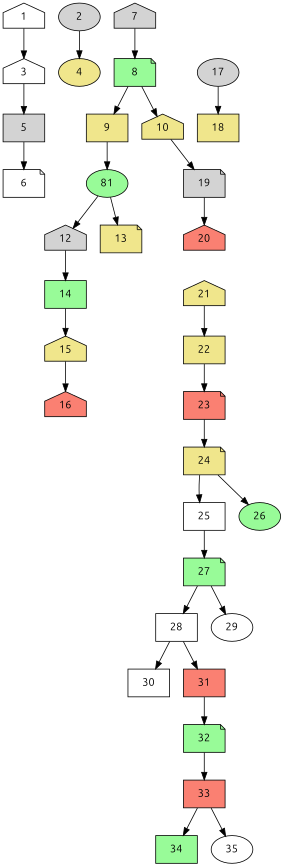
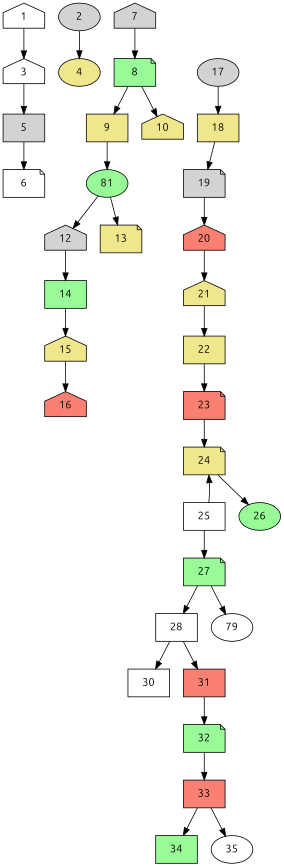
edge "10" -> "19": now "18" -> "19"
edge "20" -> "21": added
edge "24" -> "25": reversed
node "29": label "29" -> "79"
